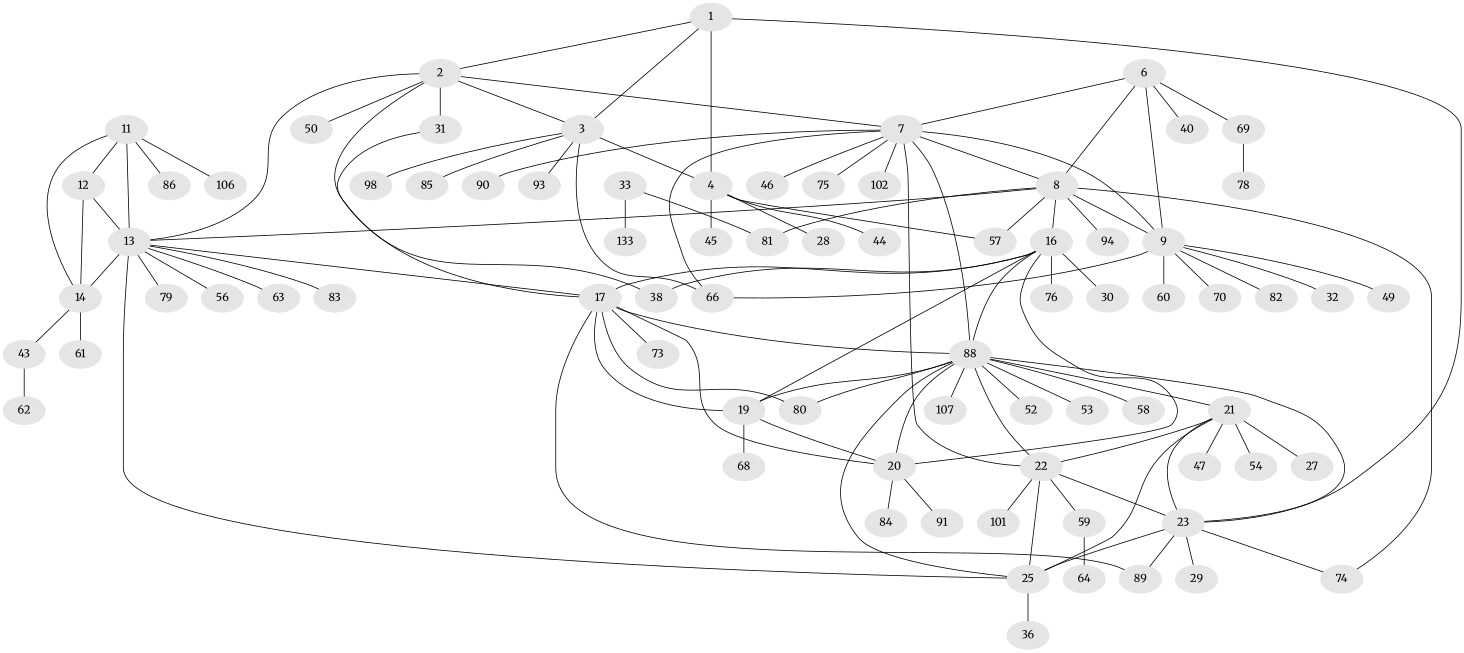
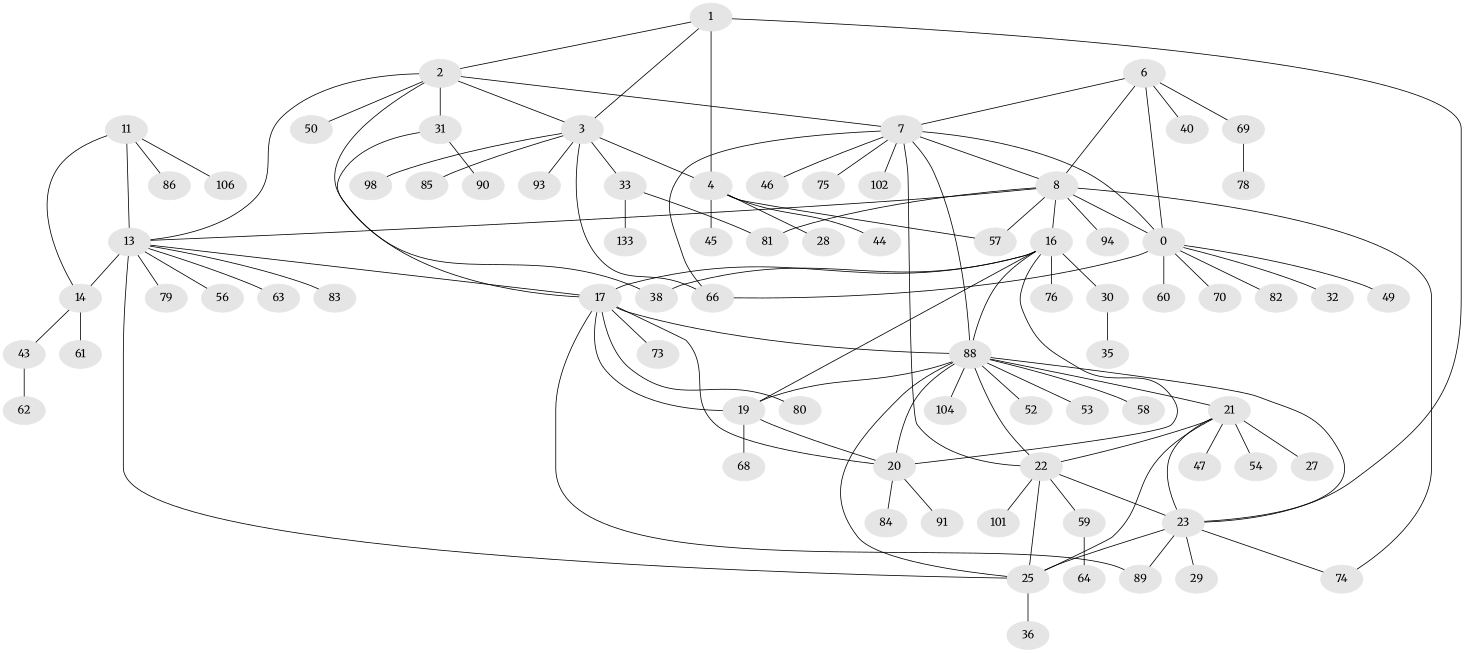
edge "7" -- "90": now "31" -- "90"
edge "3" -- "33": added
node "12": removed
node "9": label "9" -> "0"
node "35": added
edge "88" -- "80": removed
node "107": label "107" -> "104"
